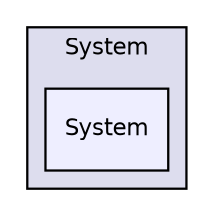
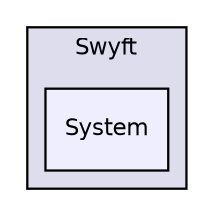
cluster "System": label "System" -> "Swyft"
